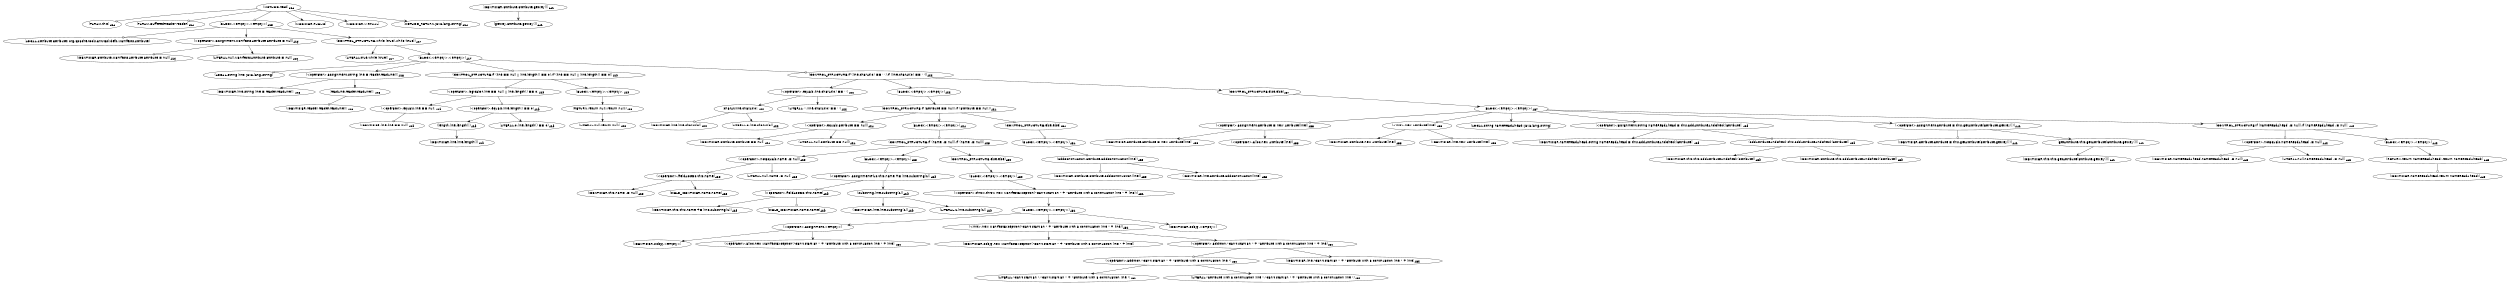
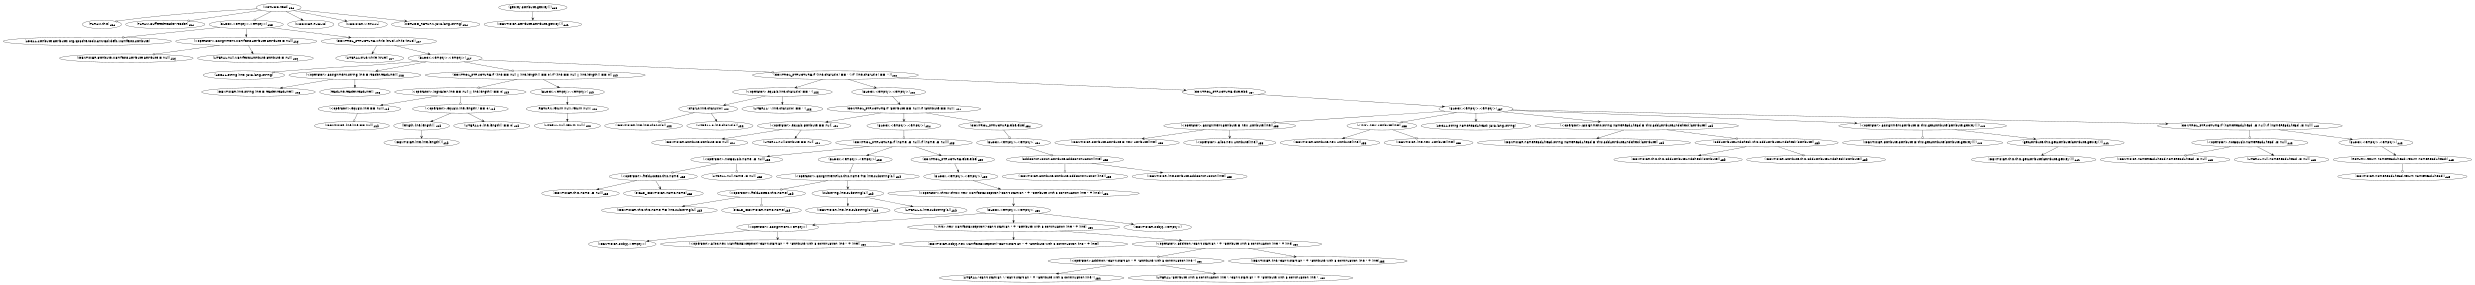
edge "(IDENTIFIER,attribute,attribute.getKey())" -> "(getKey,attribute.getKey())": reversed
node "(IDENTIFIER,reader,reader.readLine())": removed
